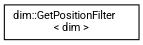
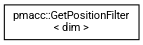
node "dim::GetPositionFilter < dim >": label "dim::GetPositionFilter < dim >" -> "pmacc::GetPositionFilter < dim >"
